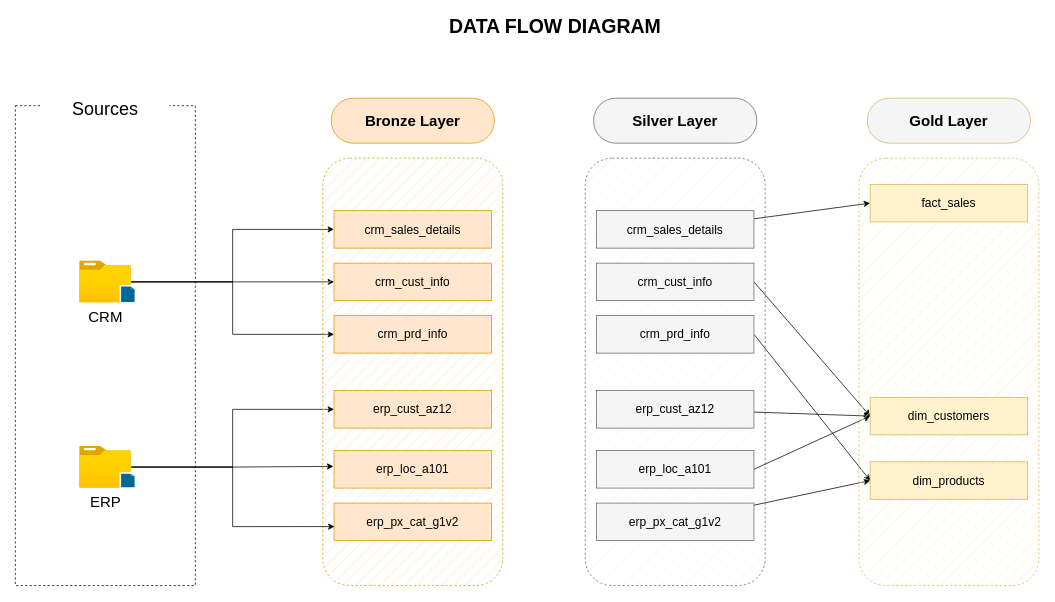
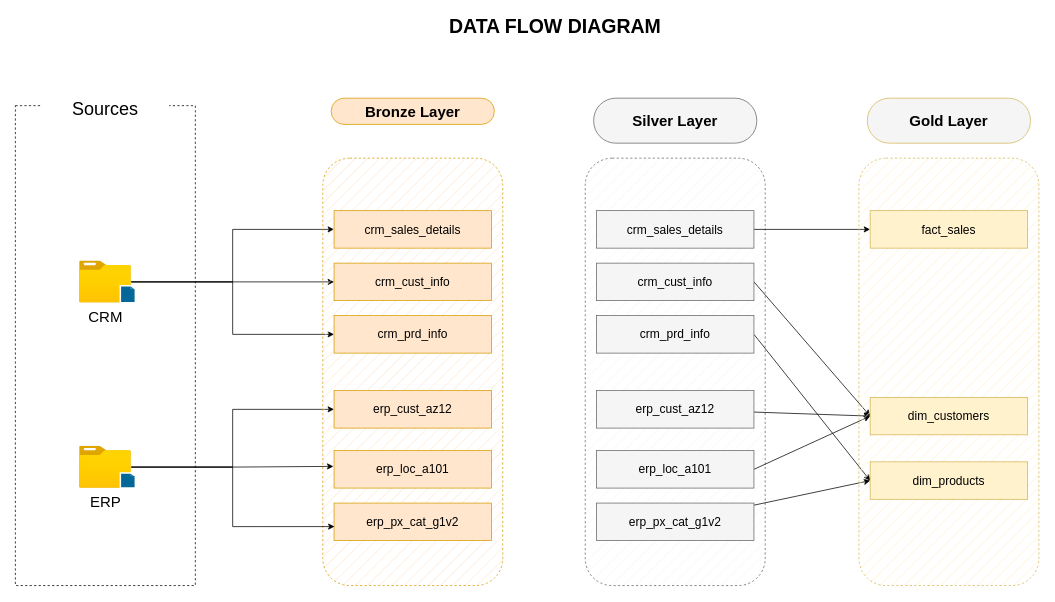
node "Bronze Layer": size 163x45 -> 163x26
node "fact_sales": moved (949, 203) -> (949, 229)
